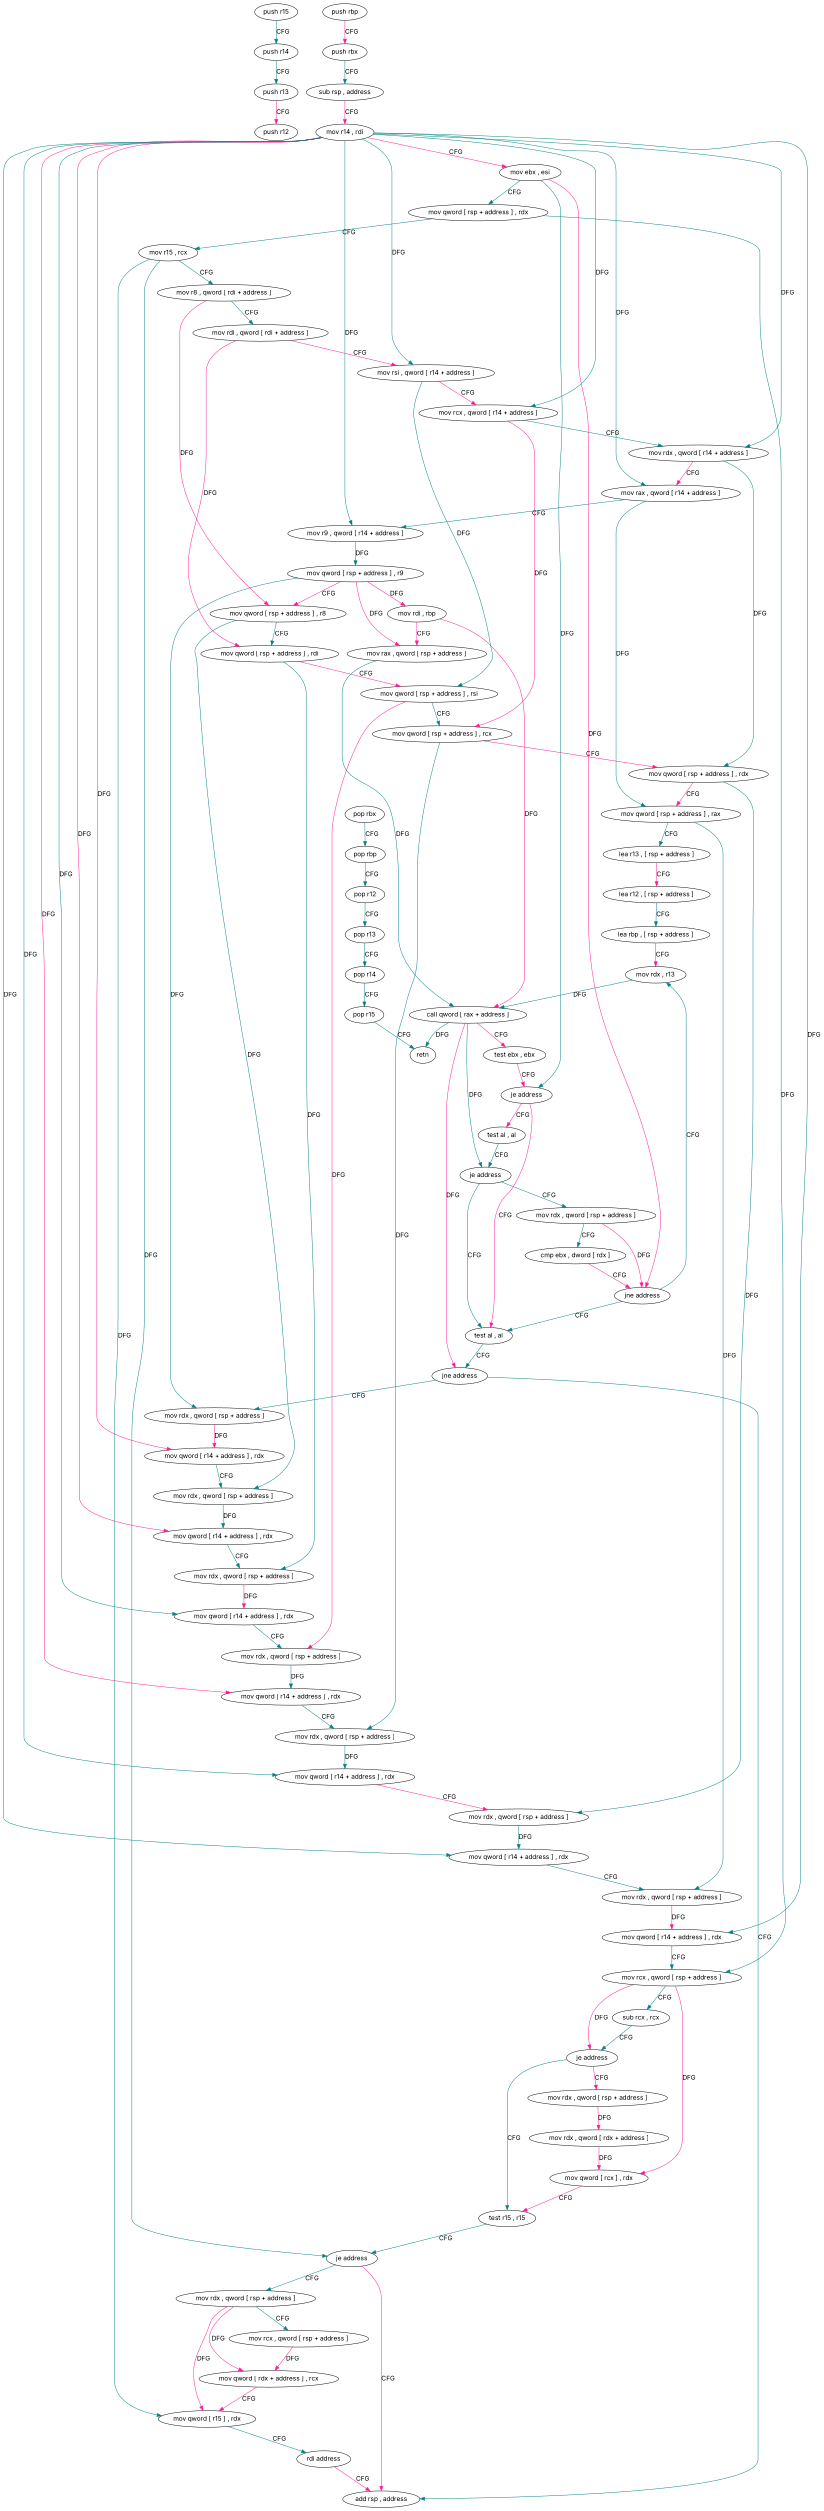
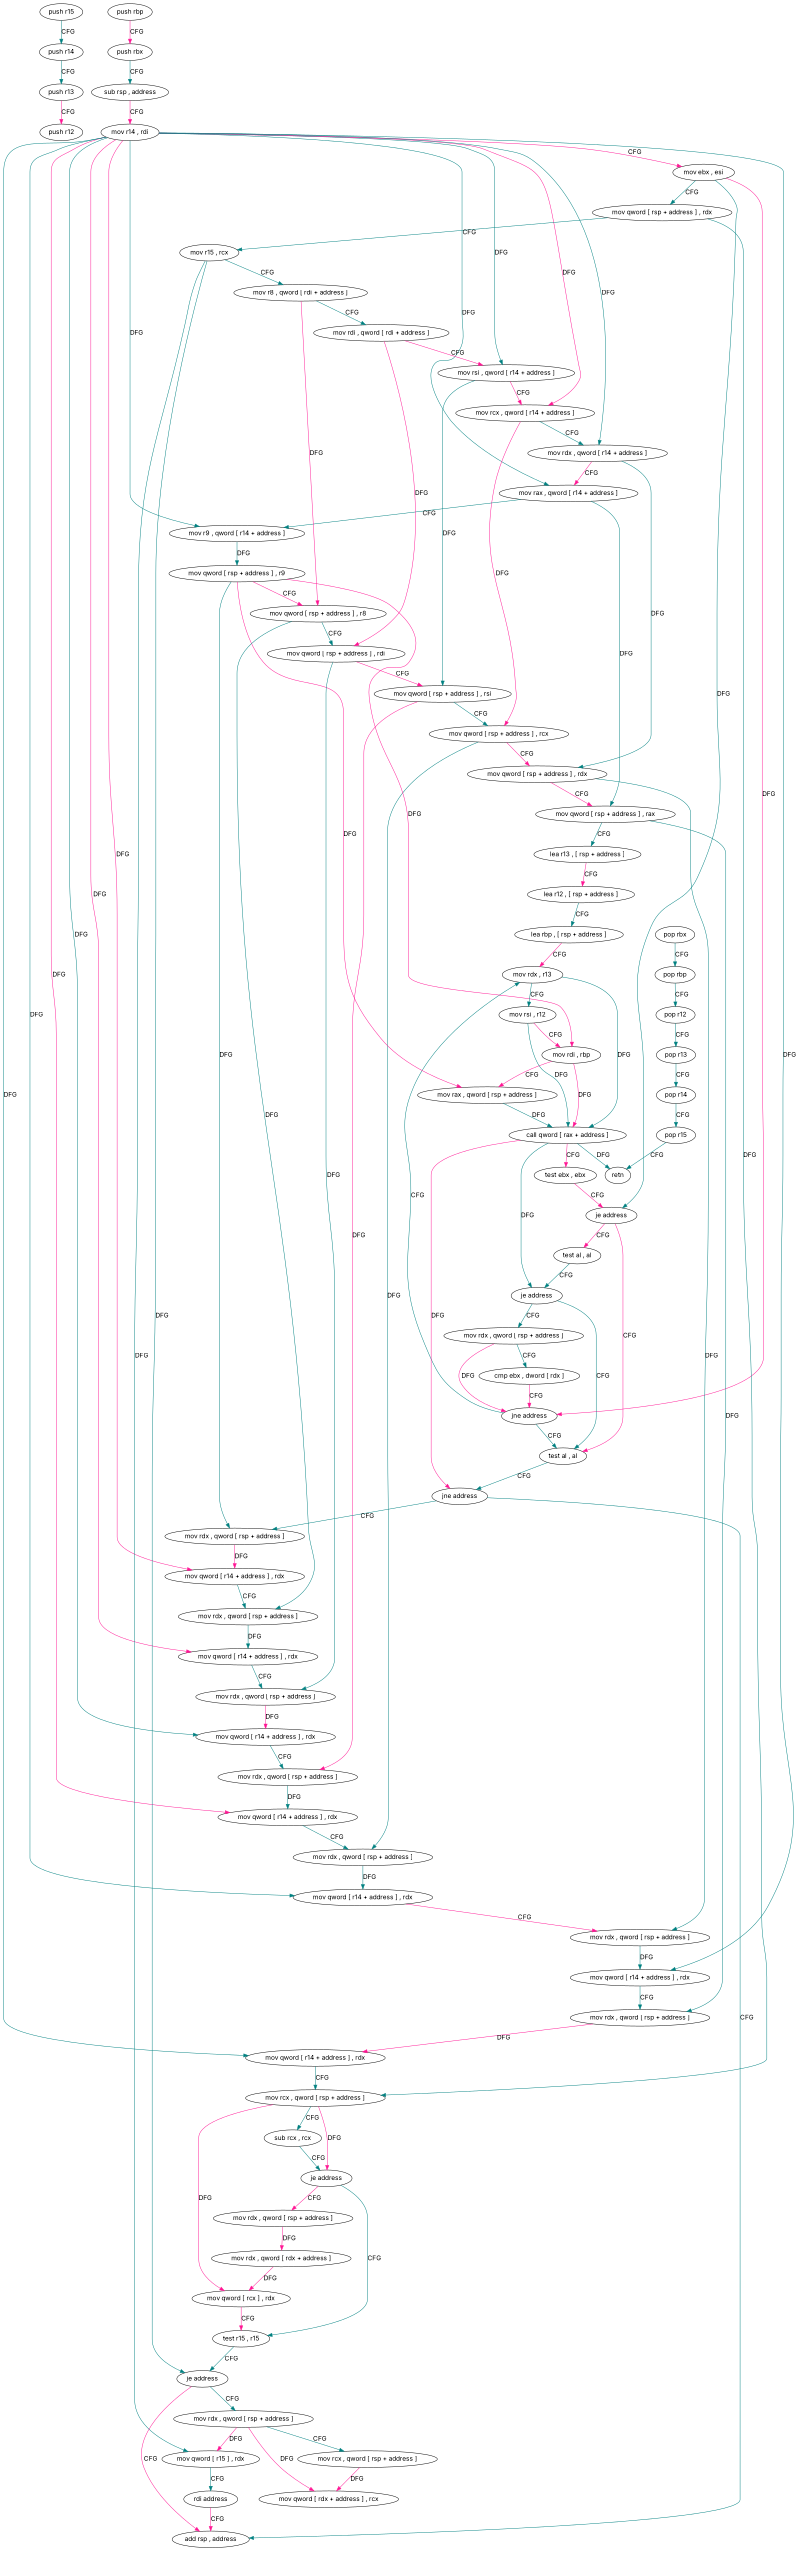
edge "mov r14 , rdi" -> "mov rcx , qword [ r14 + address ]": color teal -> deeppink
node "mov rsi , r12": added
edge "mov qword [ rdx + address ] , rcx" -> "mov qword [ r15 ] , rdx": removed, label "CFG"
